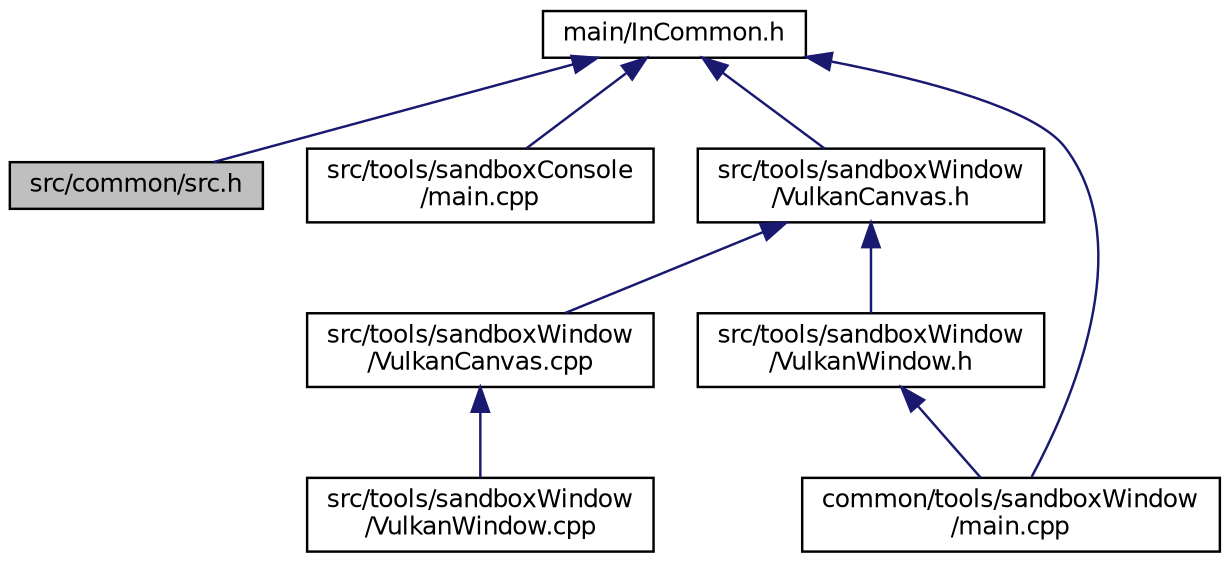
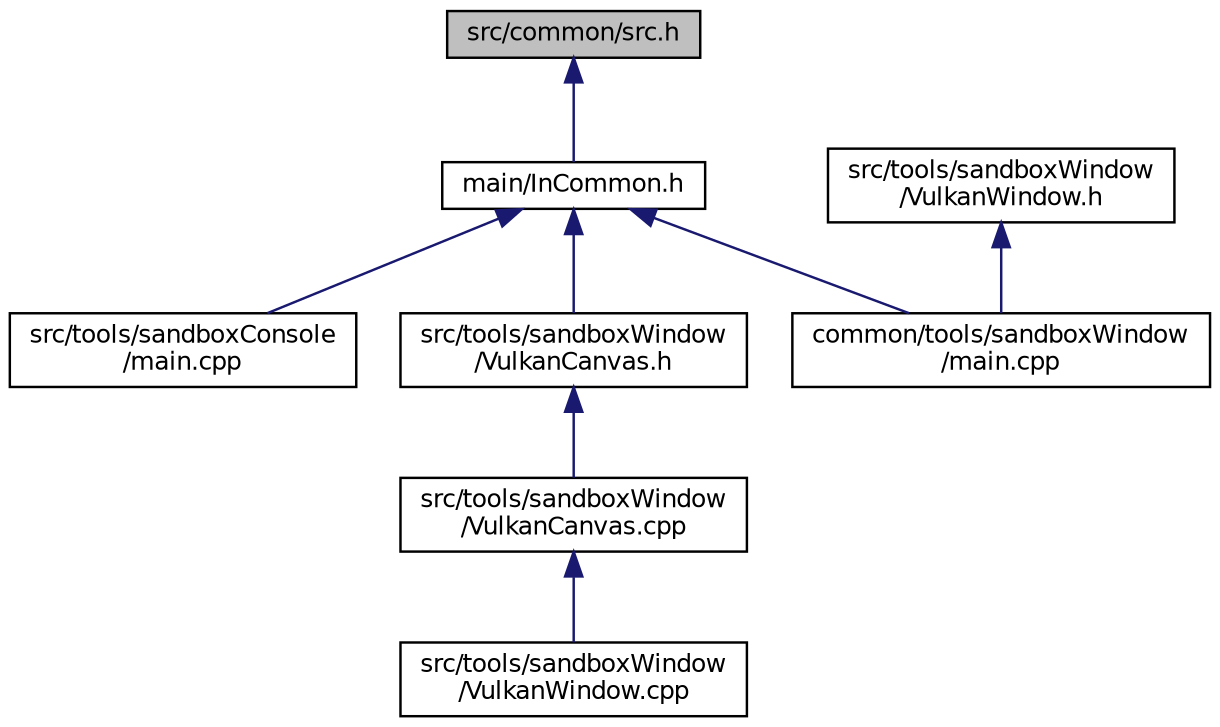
edge "src/common/src.h" -> "main/InCommon.h": reversed
edge "src/tools/sandboxWindow /VulkanWindow.h" -> "src/tools/sandboxWindow /VulkanCanvas.h": removed
